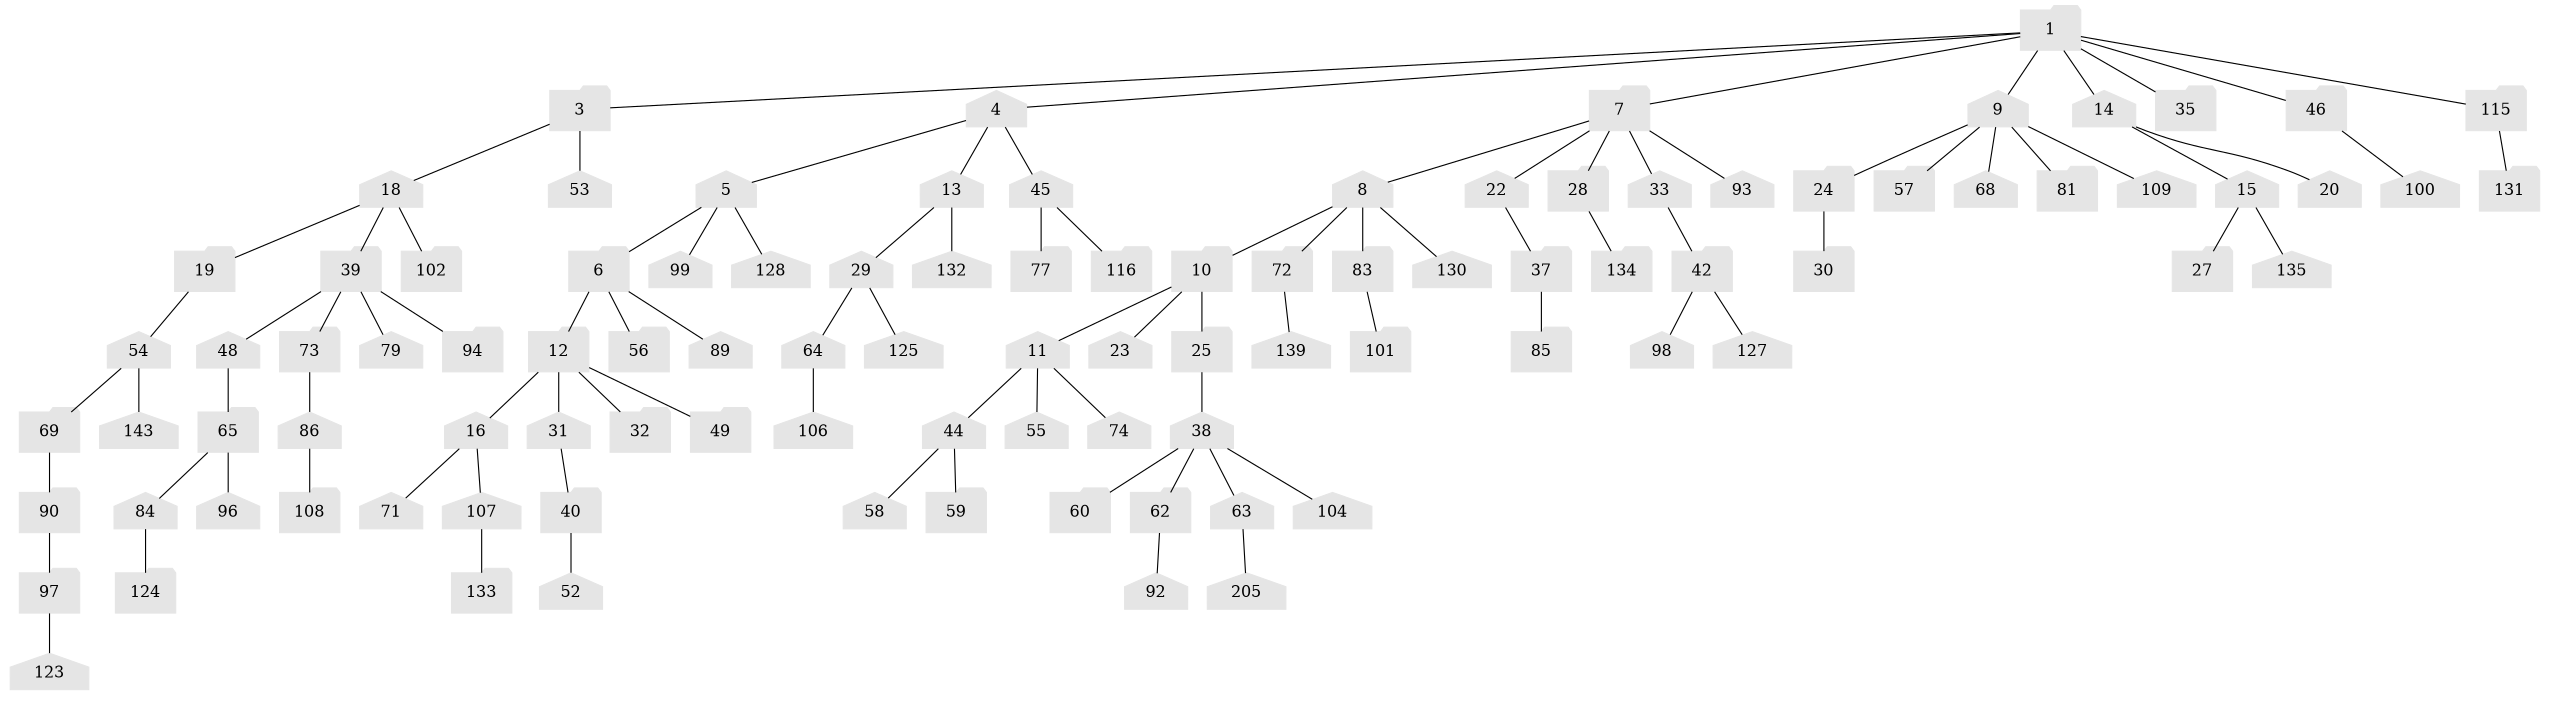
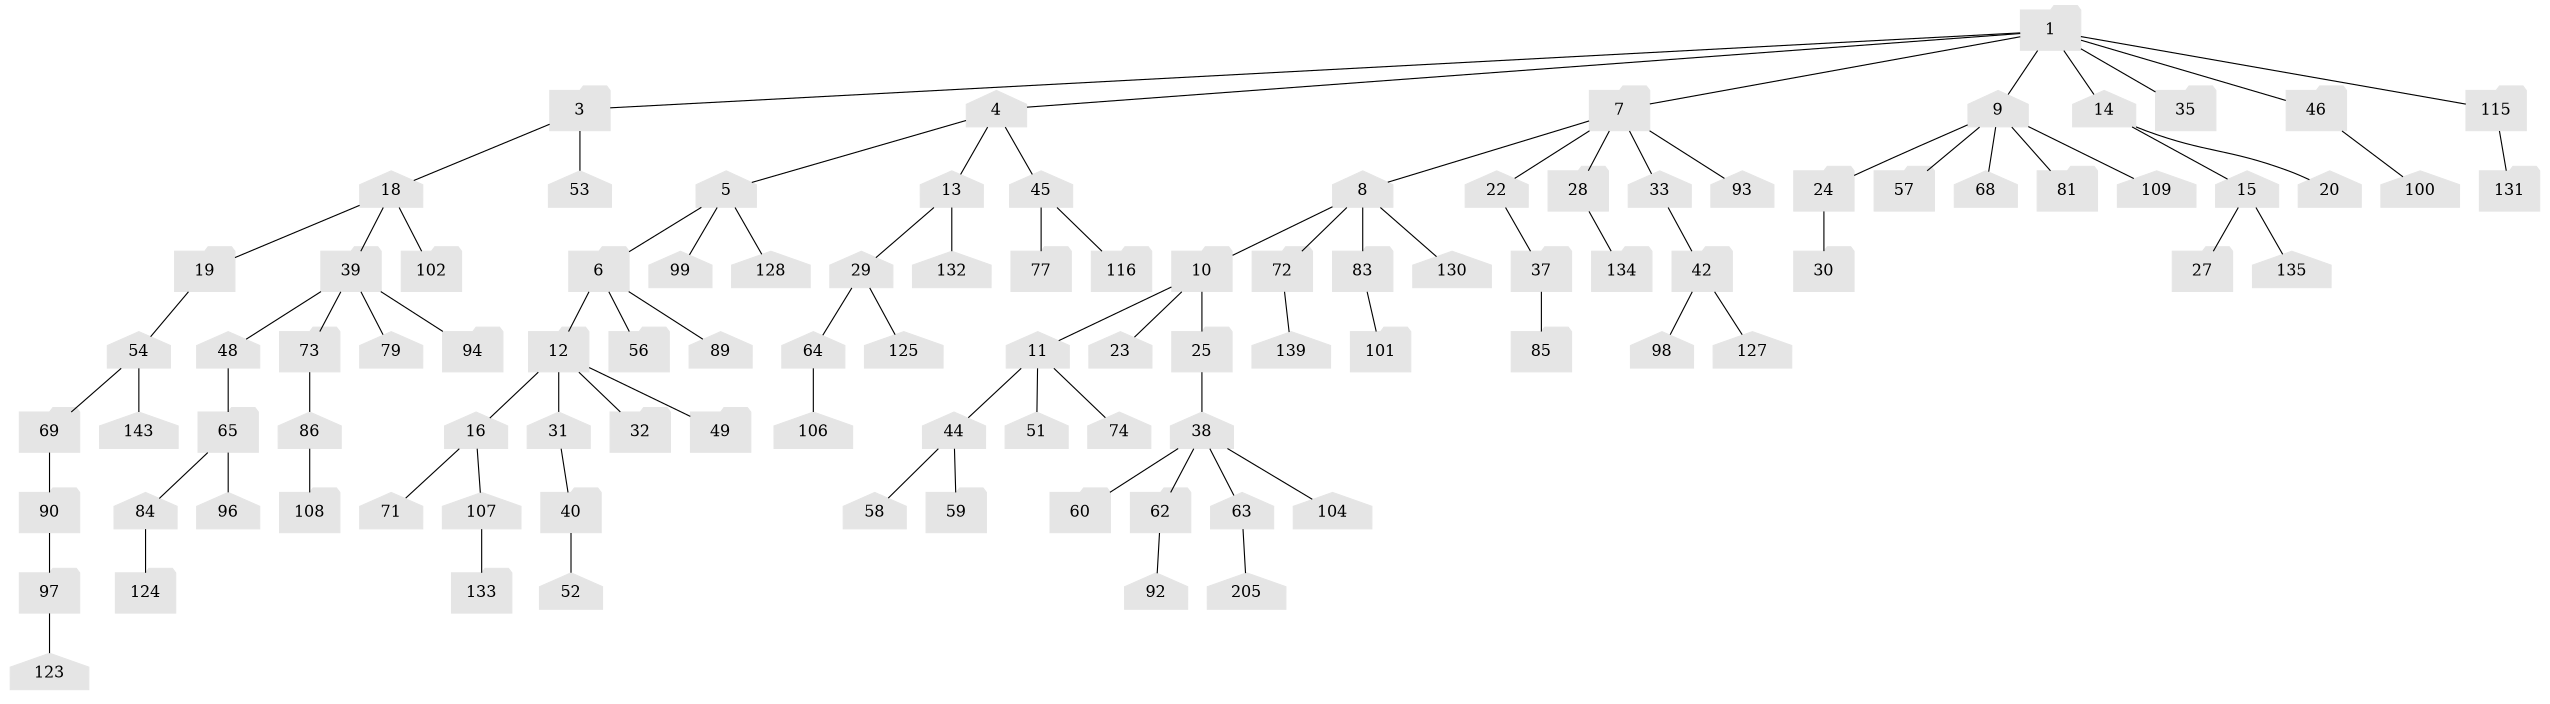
node "55": label "55" -> "51"
